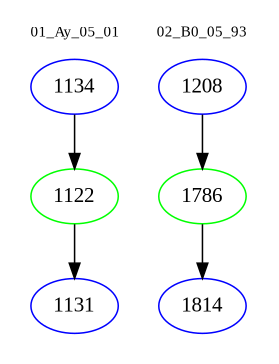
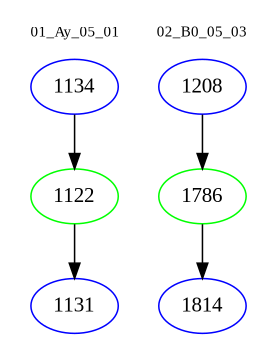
cluster "02_B0_05_93": label "02_B0_05_93" -> "02_B0_05_03"
